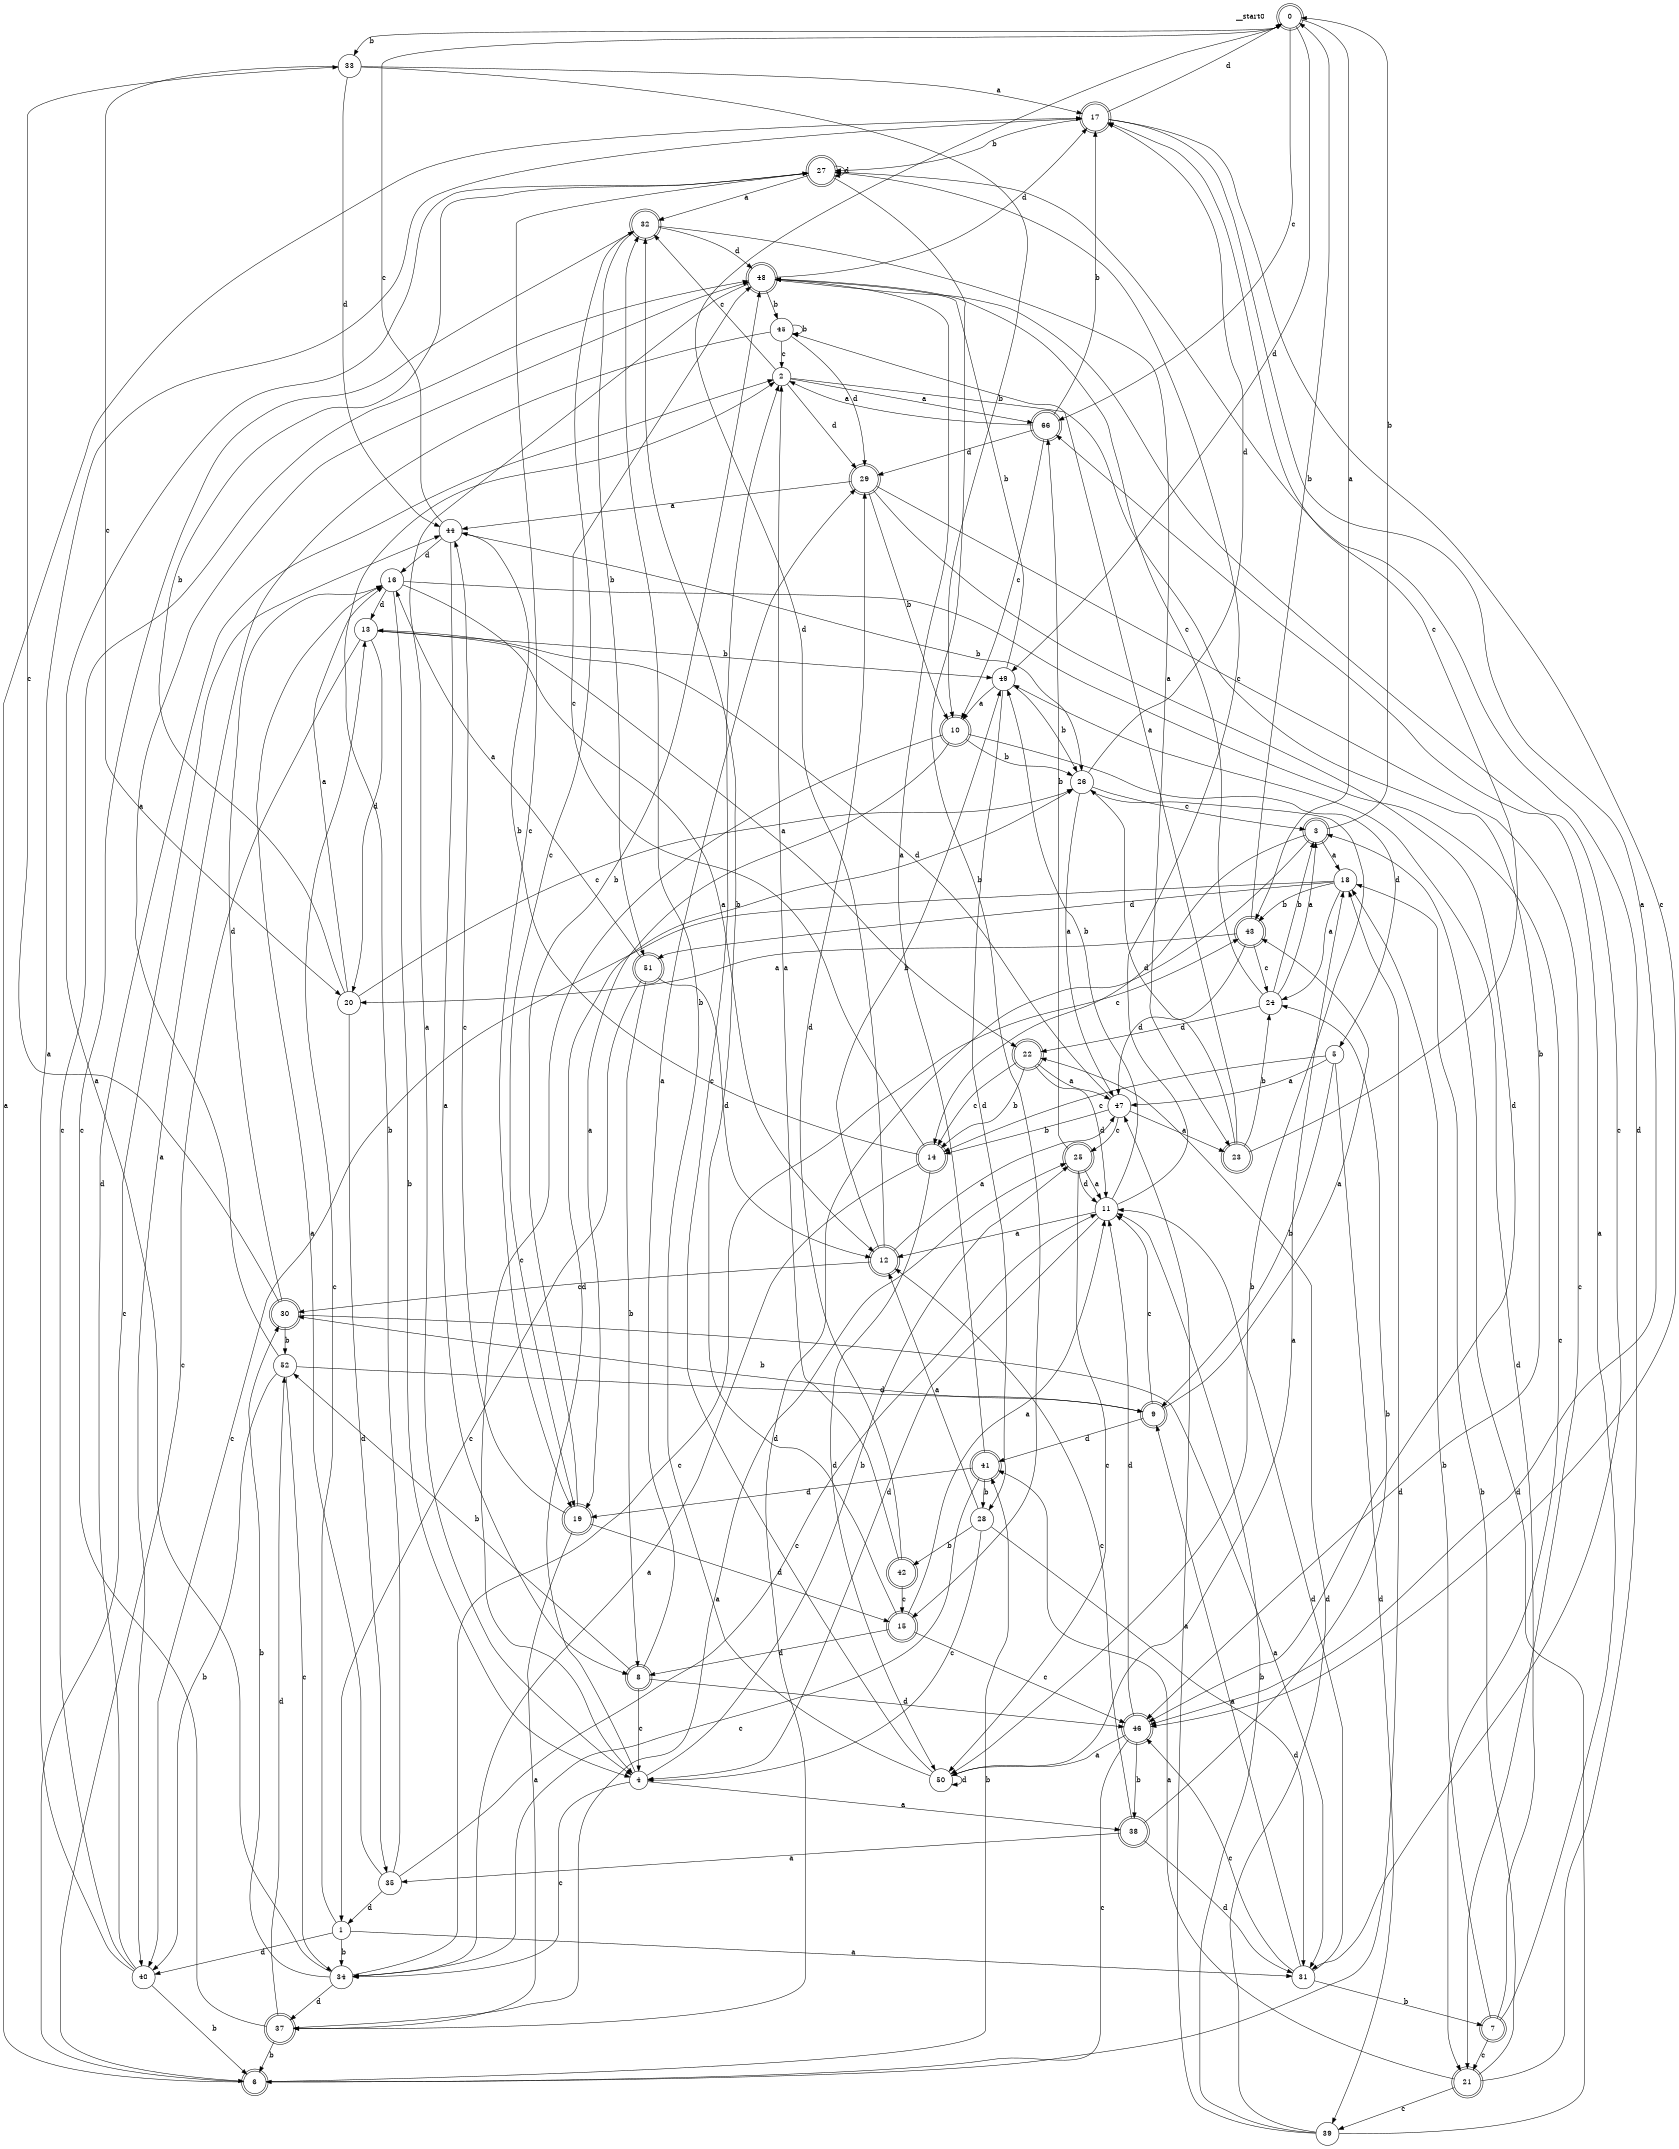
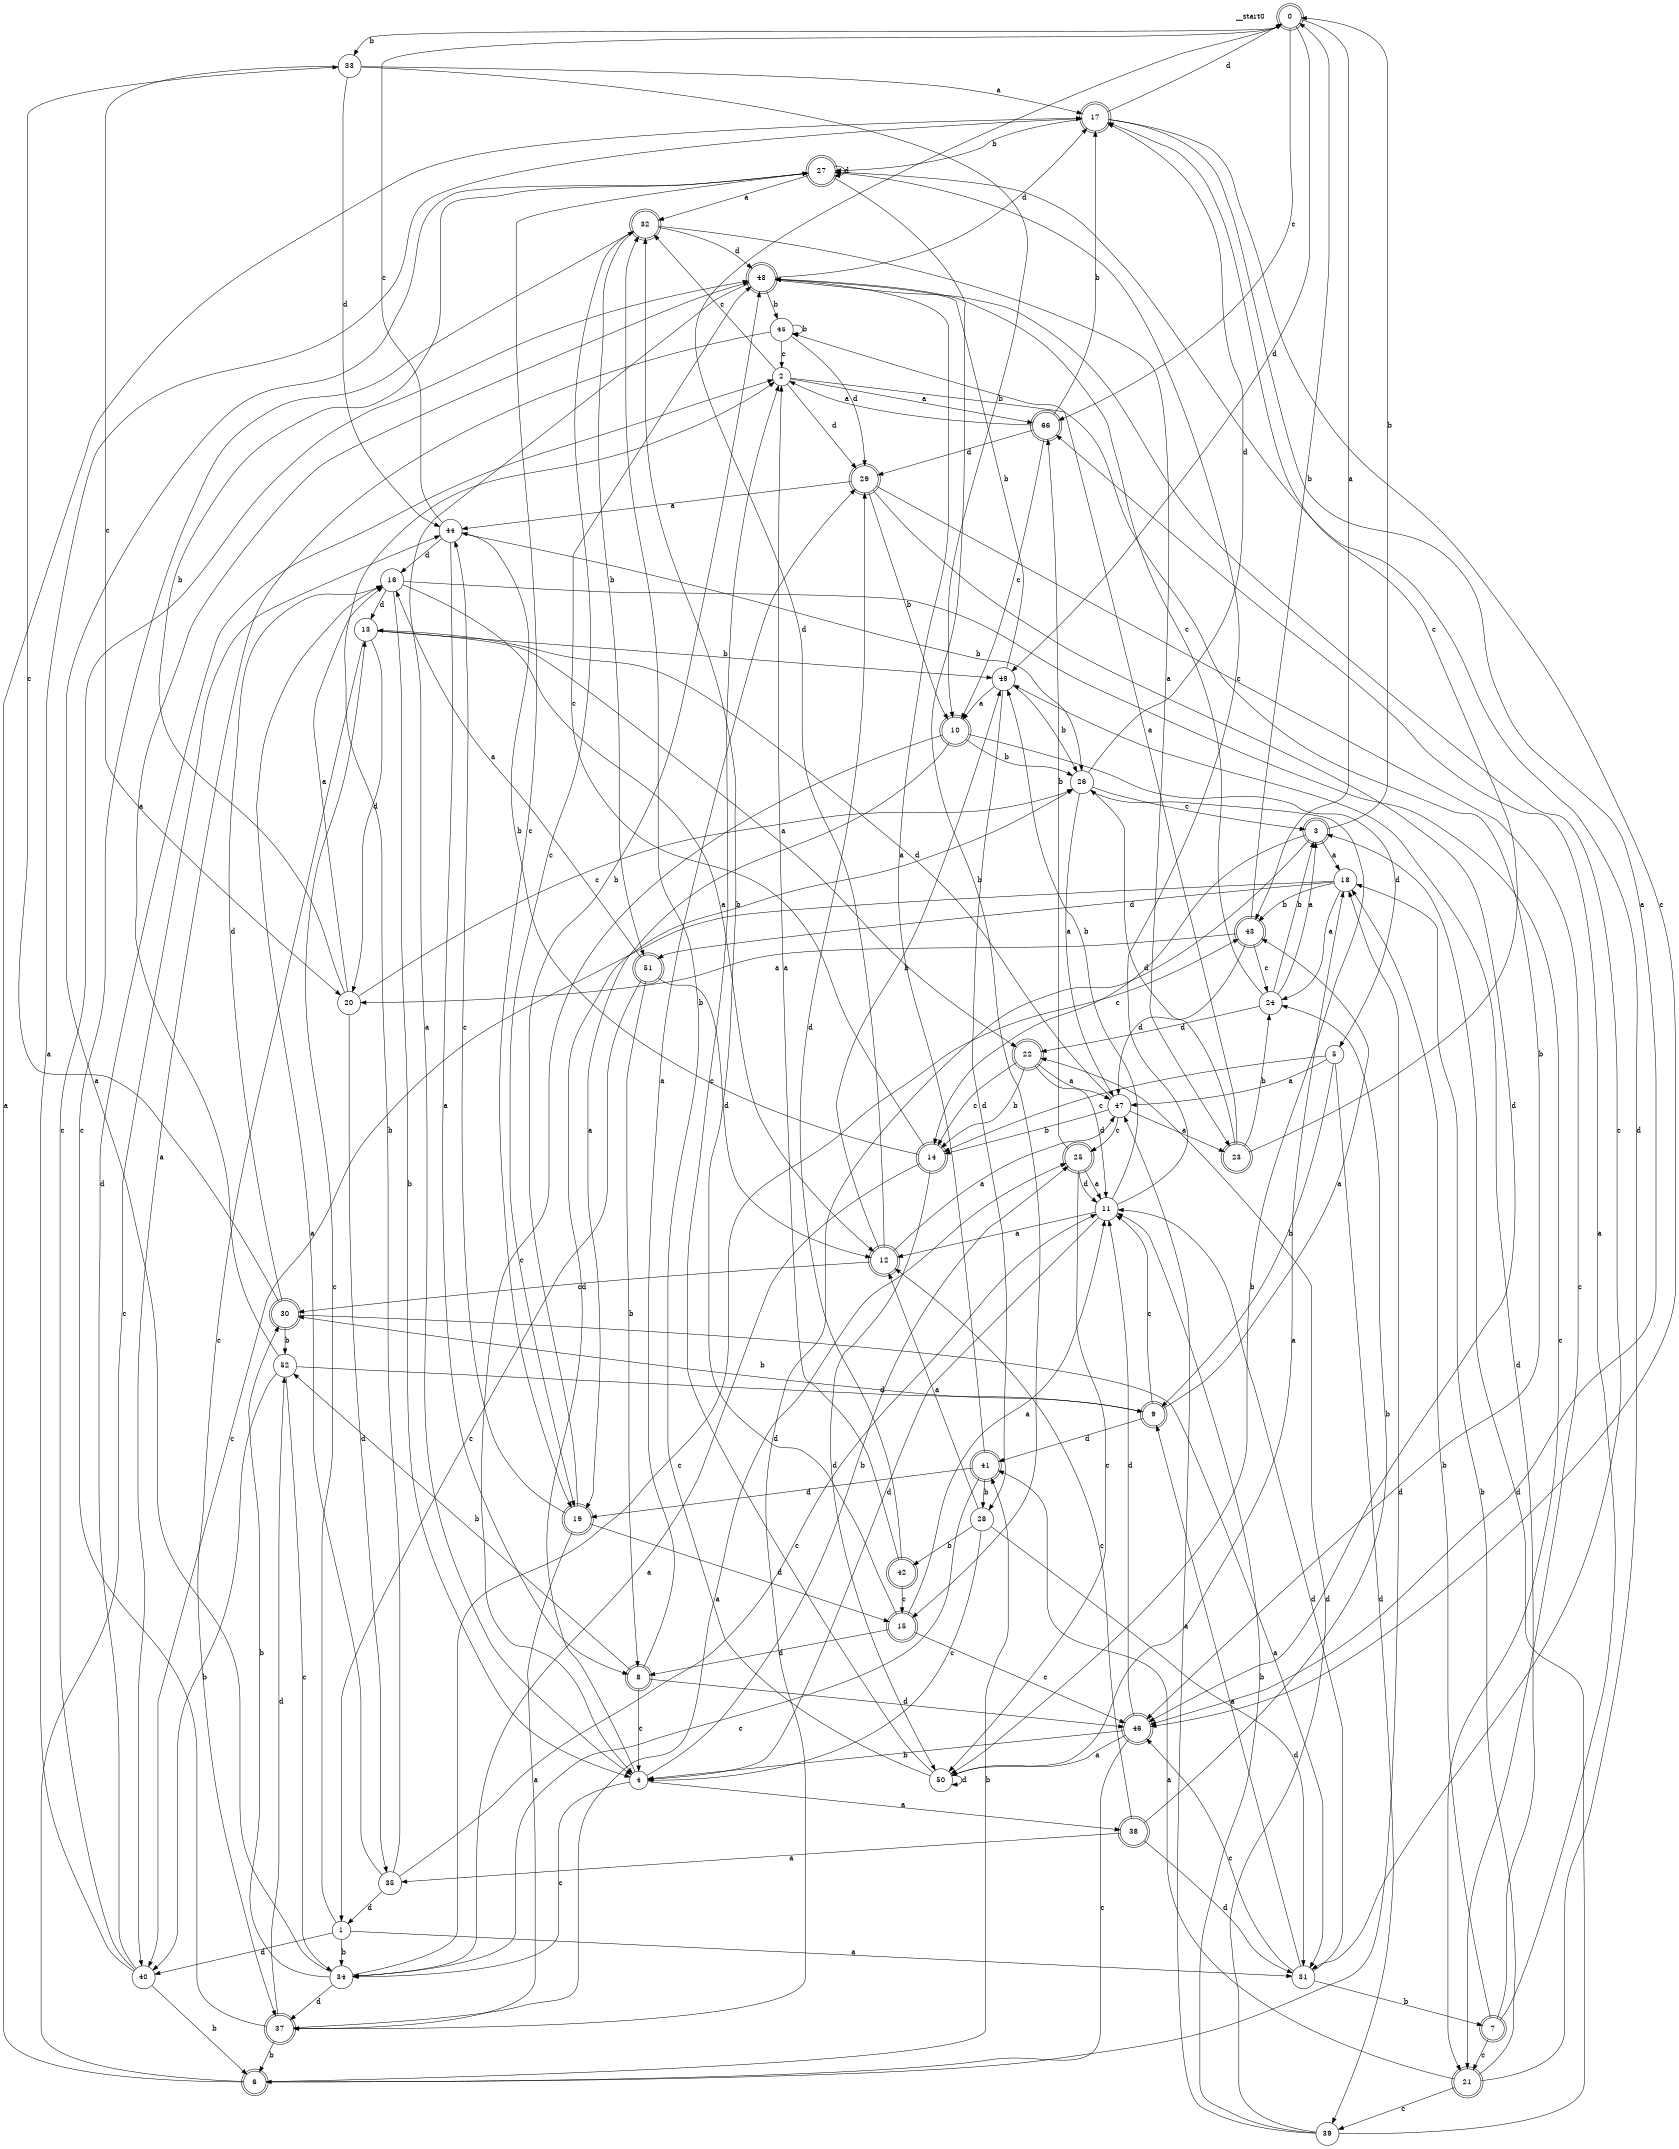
edge "13" -> "6": now "13" -> "37"
edge "46" -> "38": now "46" -> "4"
